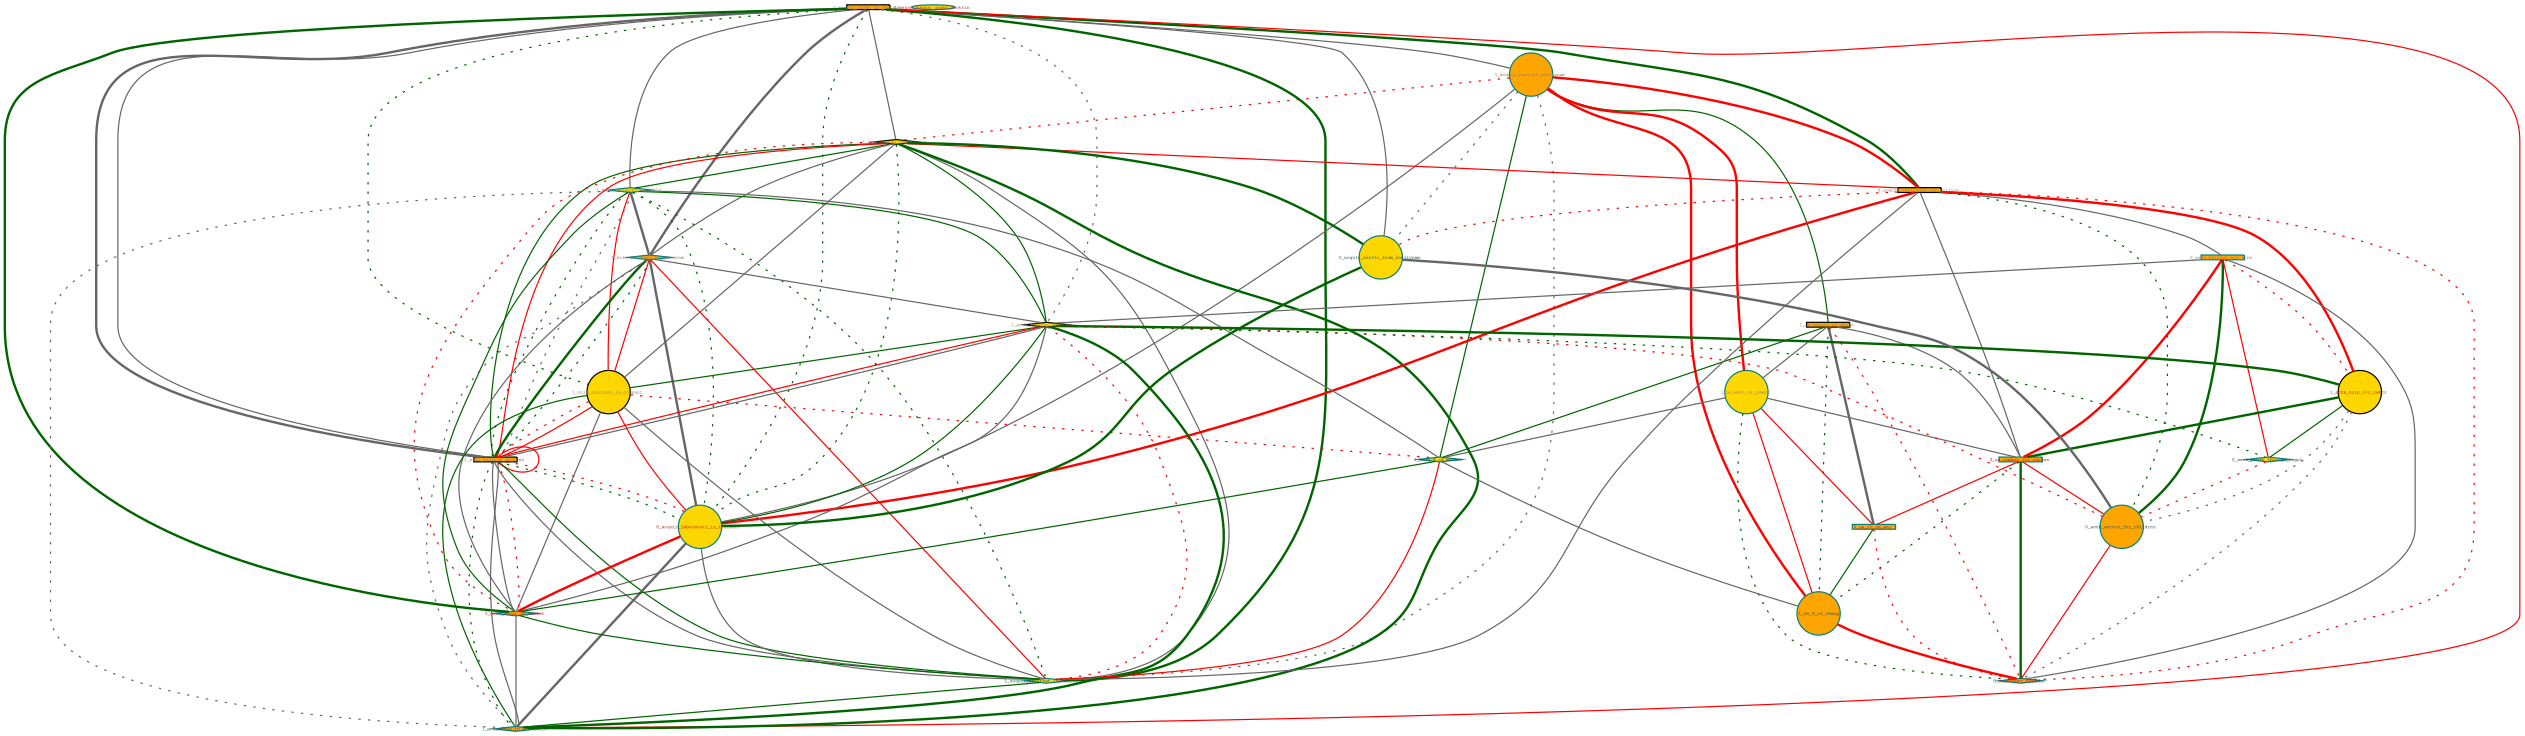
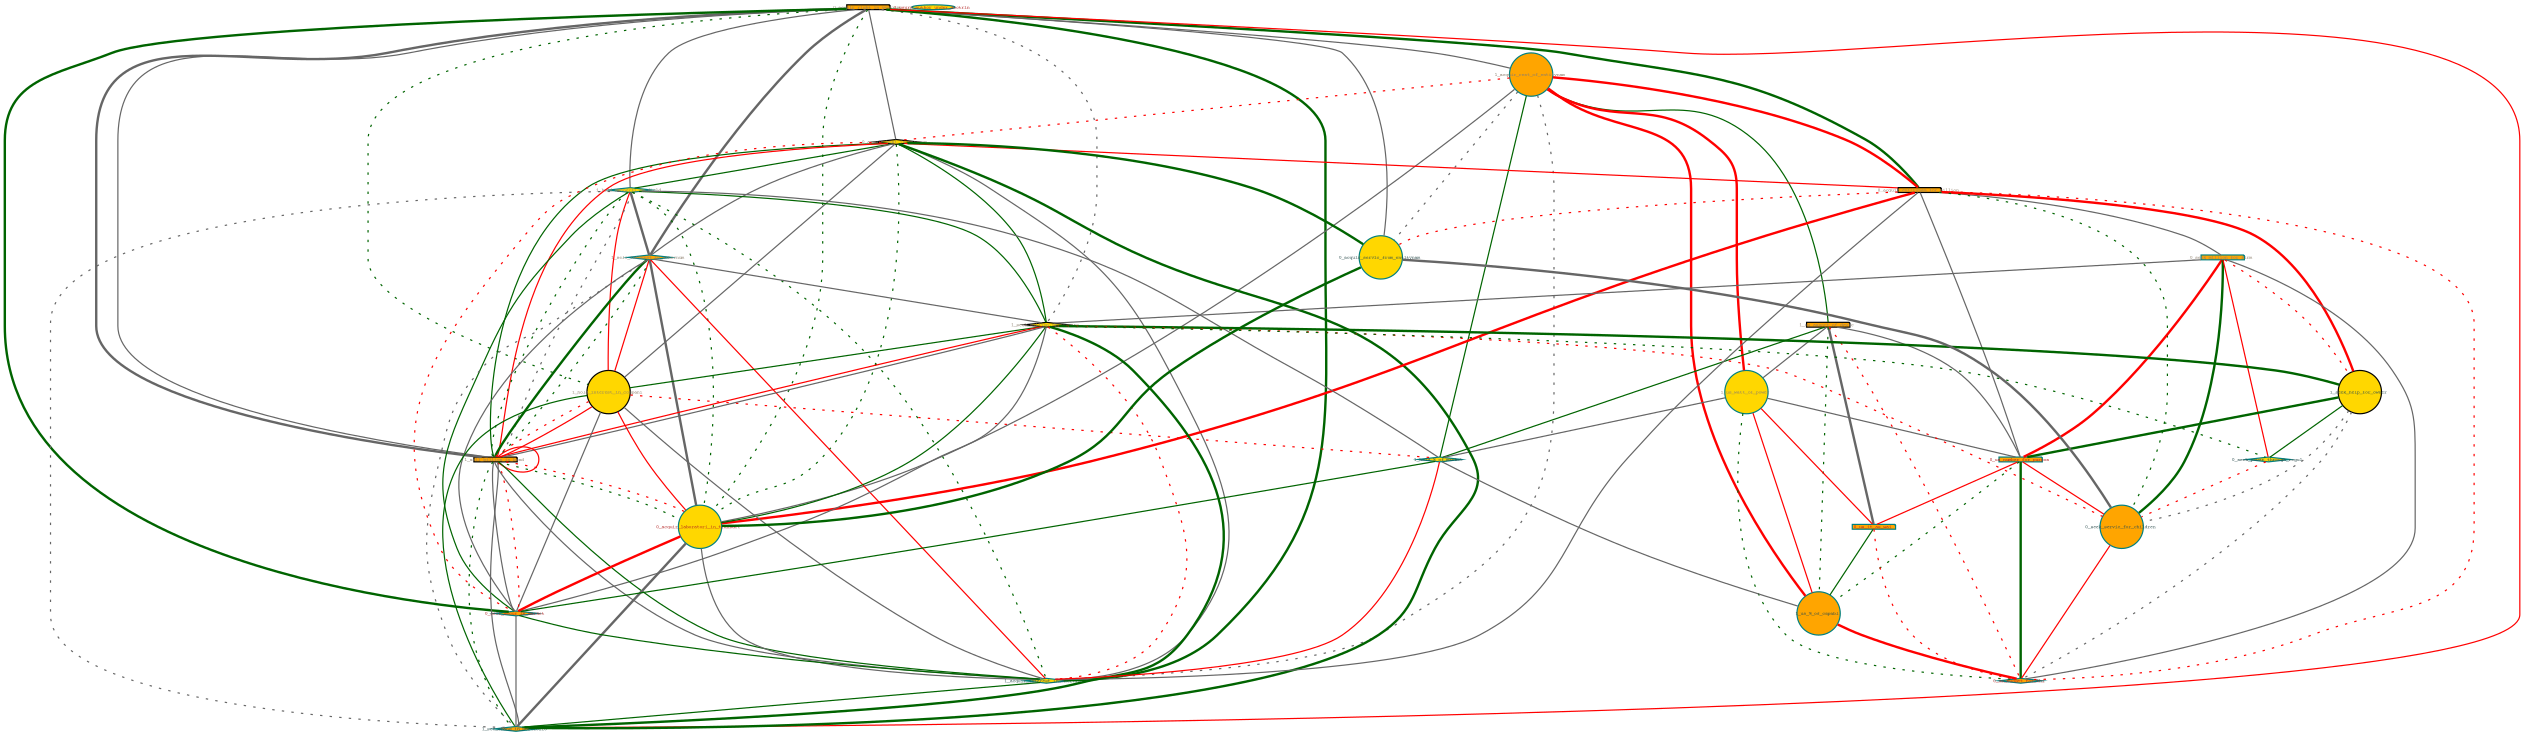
node "1_seek_help_for_owner": fontcolor #b22222 -> #2f4f4f
node "1_us_%_of_chang": label "1_us_%_of_chang" -> "1_us_%_of_capabl"
